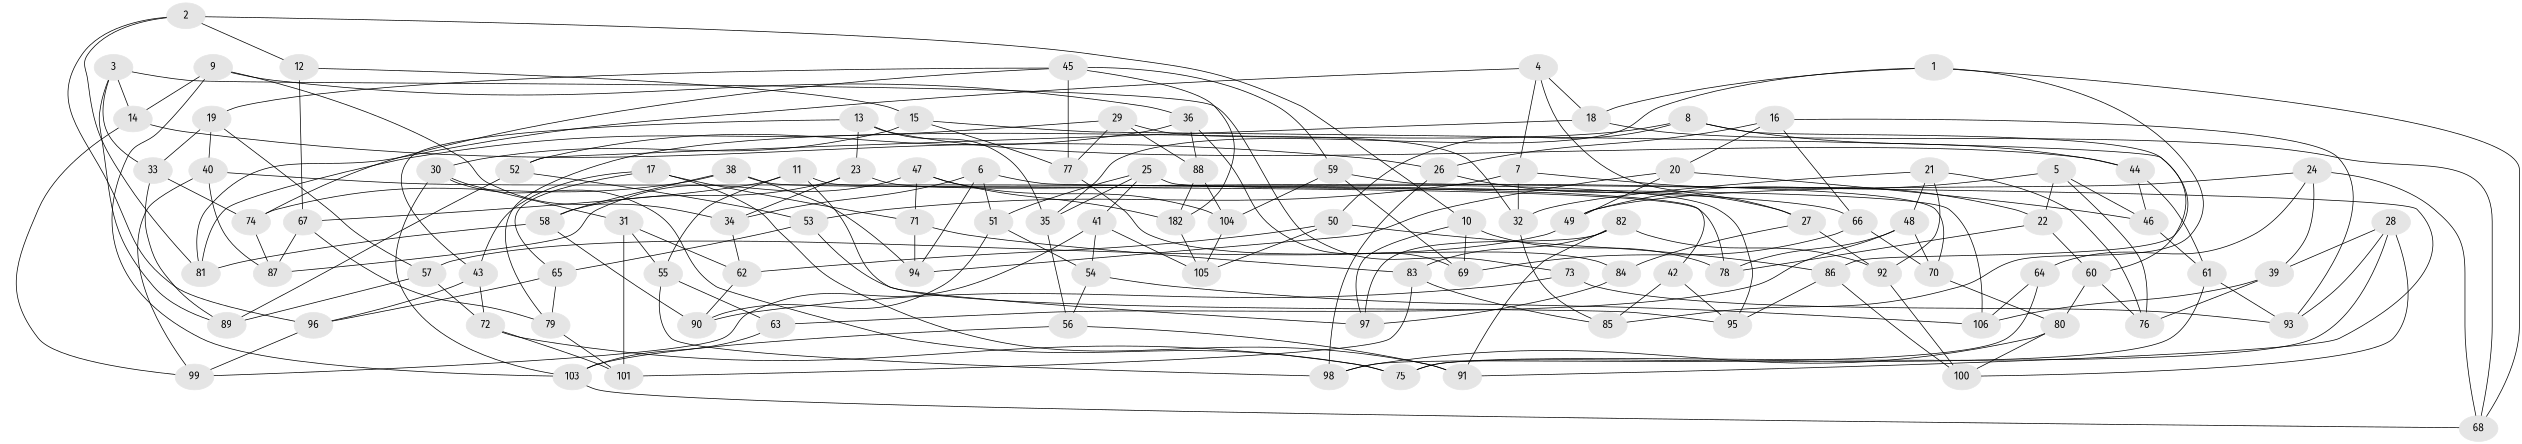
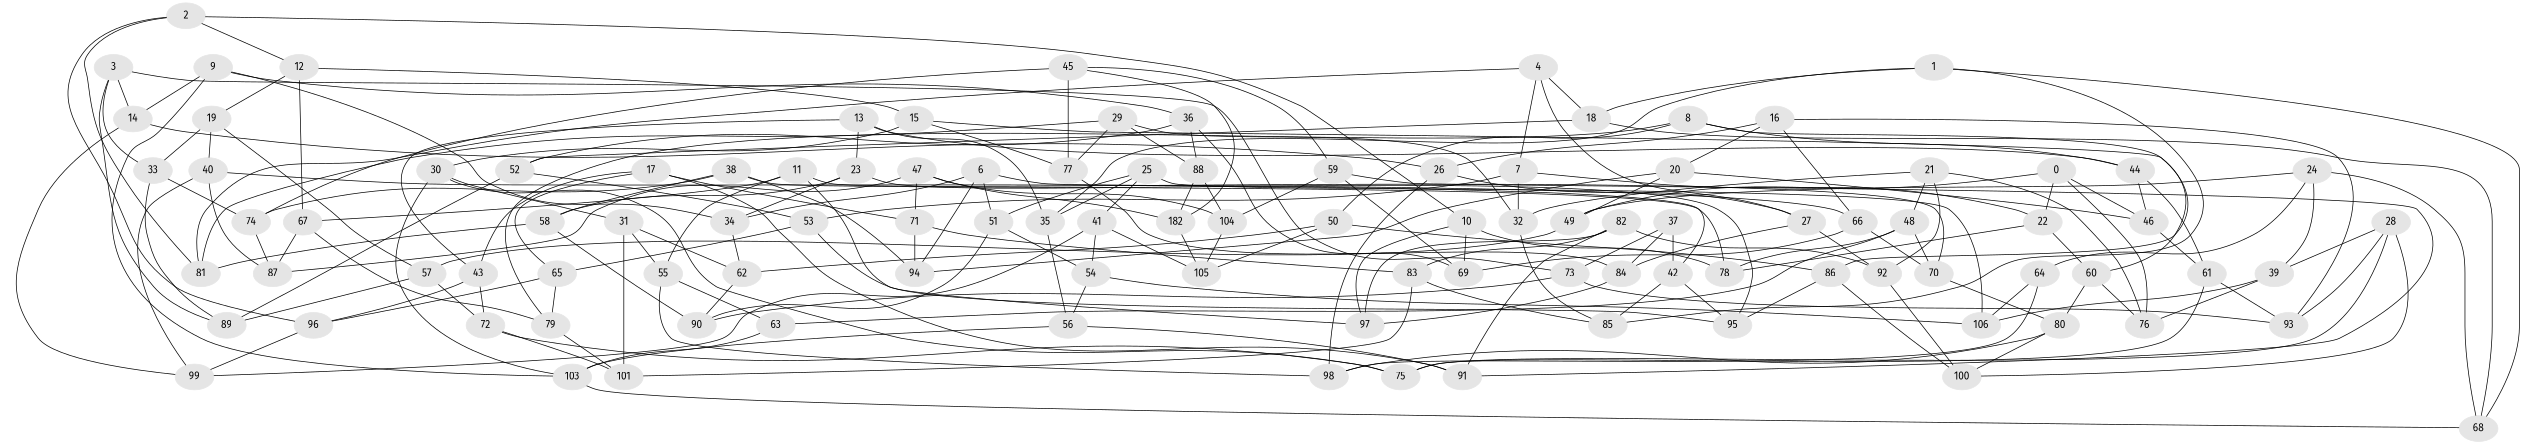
edge "45" -- "19": now "12" -- "19"
node "5": label "5" -> "0"
node "37": added
